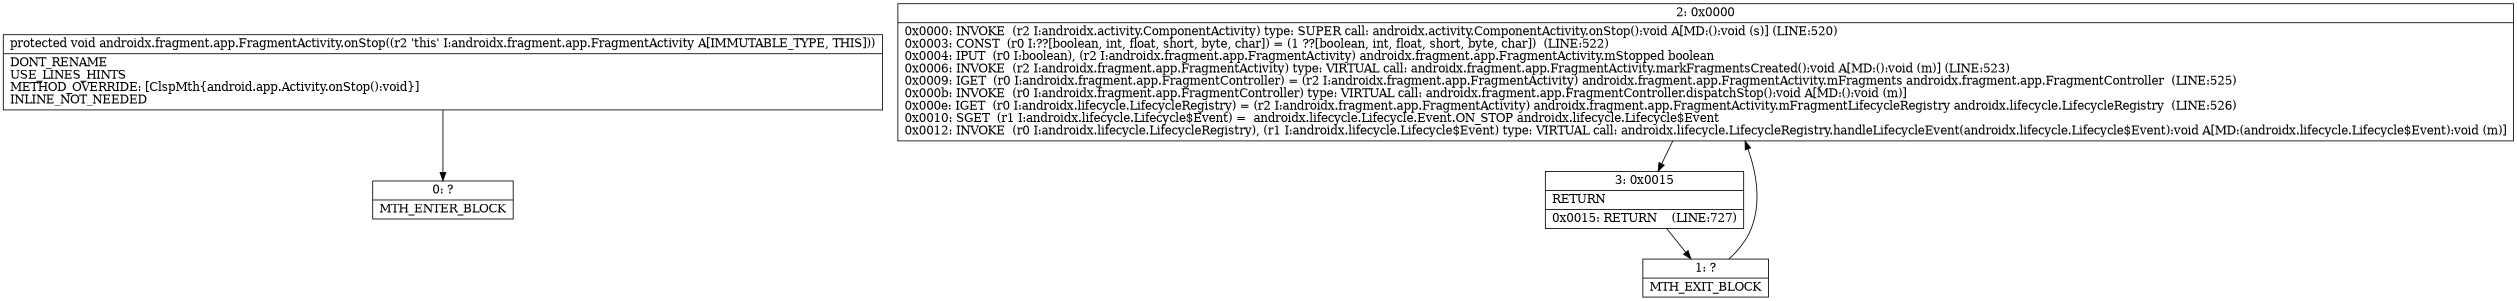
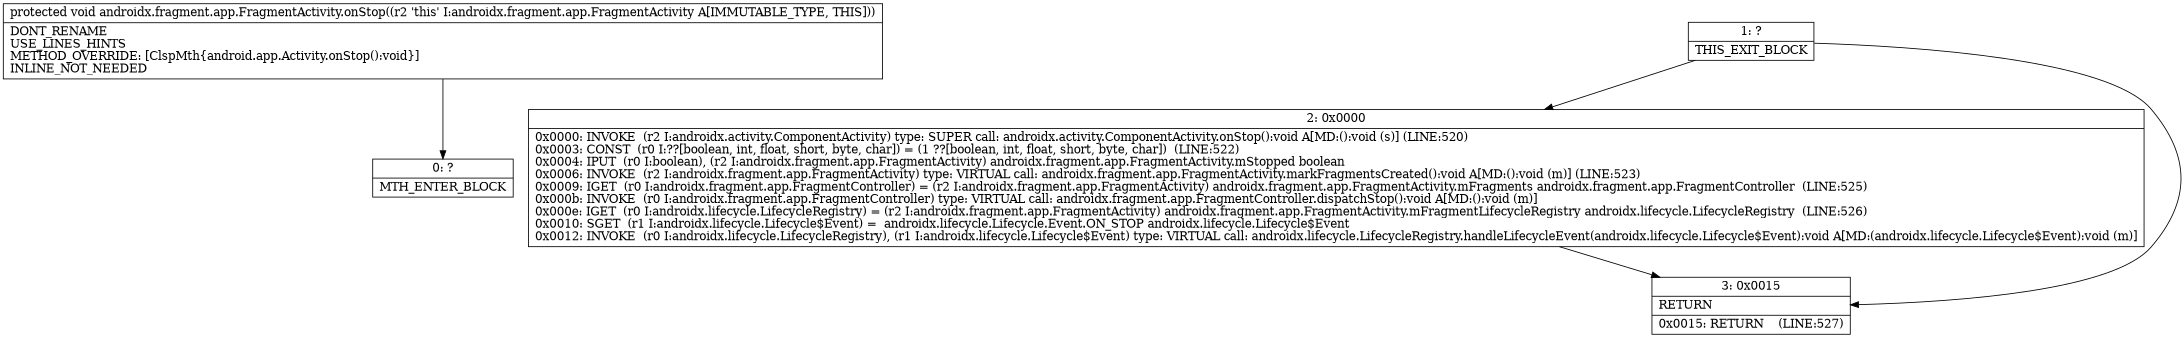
node "3: 0x0015": text "0x0015: RETURN    (LINE:727)" -> "0x0015: RETURN    (LINE:527)"
edge "3: 0x0015" -> "1: ?": reversed
node "1: ?": text "MTH_EXIT_BLOCK" -> "THIS_EXIT_BLOCK"
